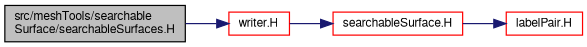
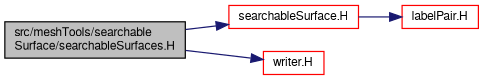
edge "writer.H" -> "searchableSurface.H": now "src/meshTools/searchable Surface/searchableSurfaces.H" -> "searchableSurface.H"
